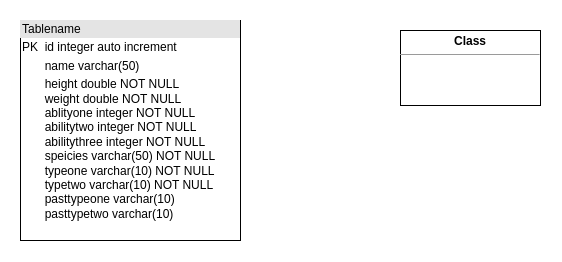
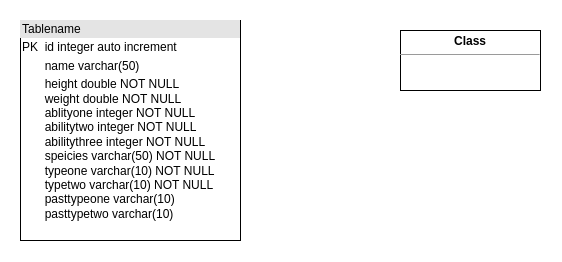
node "Class": size 140x75 -> 140x60
